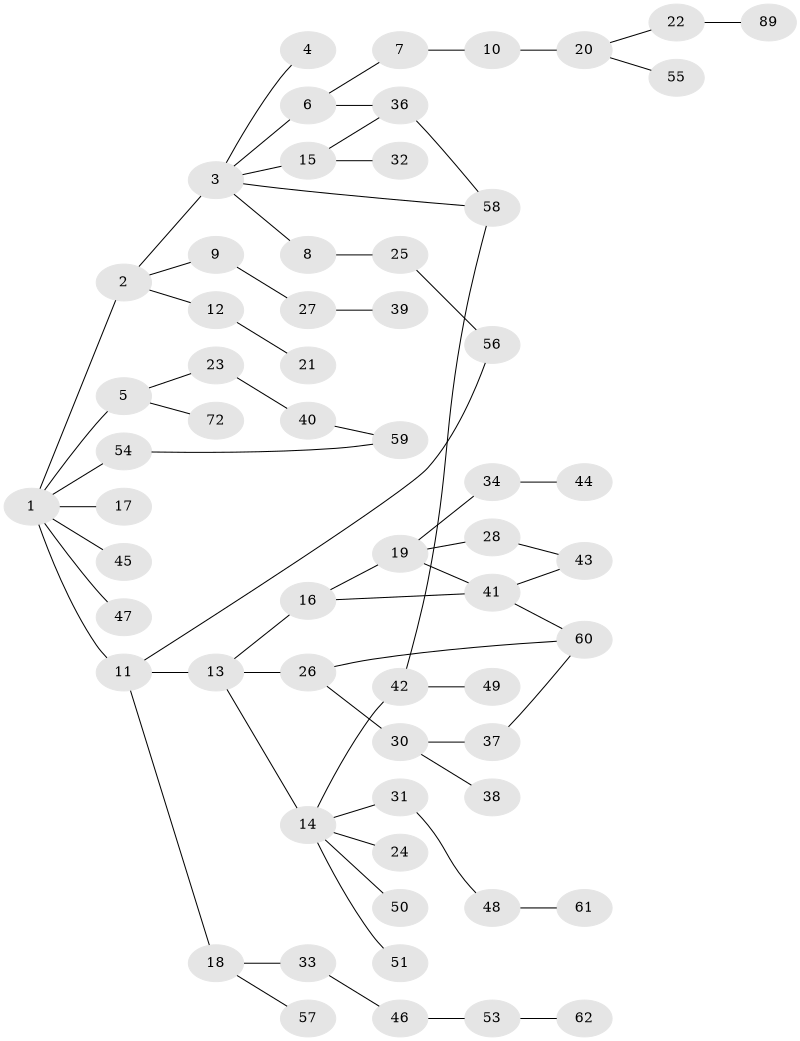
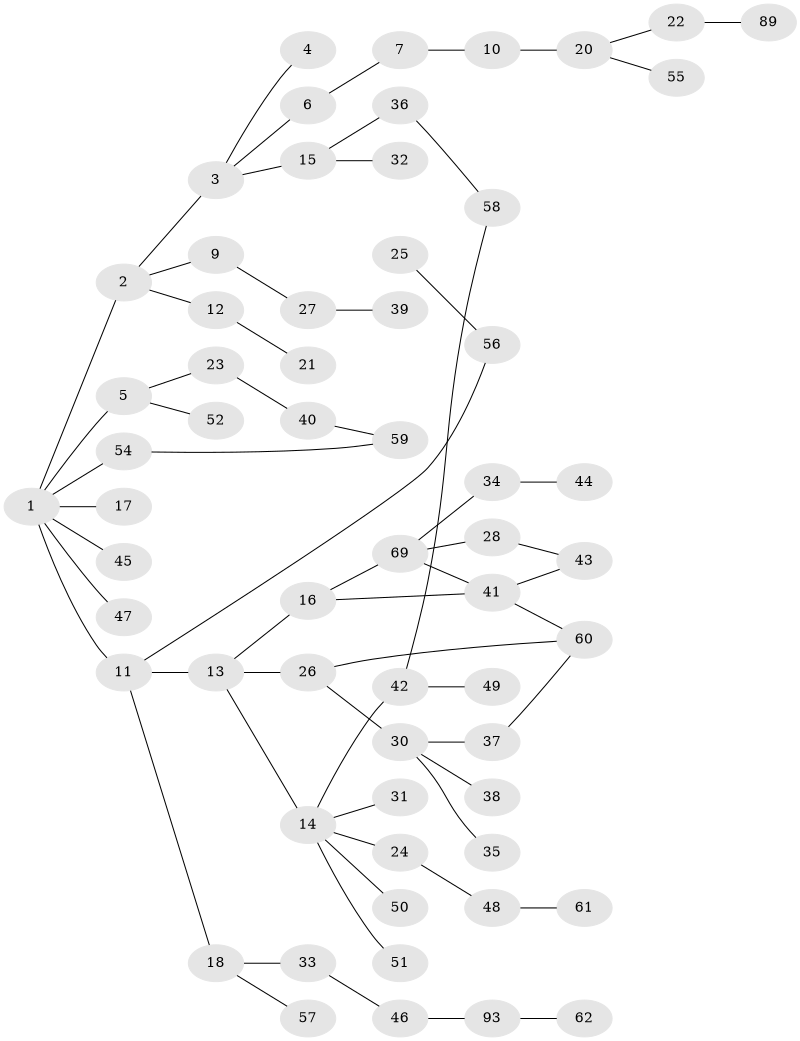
edge "6" -- "36": removed
edge "3" -- "58": removed
node "8": removed
node "72": label "72" -> "52"
node "19": label "19" -> "69"
edge "31" -- "48": now "24" -- "48"
node "35": added
node "53": label "53" -> "93"
